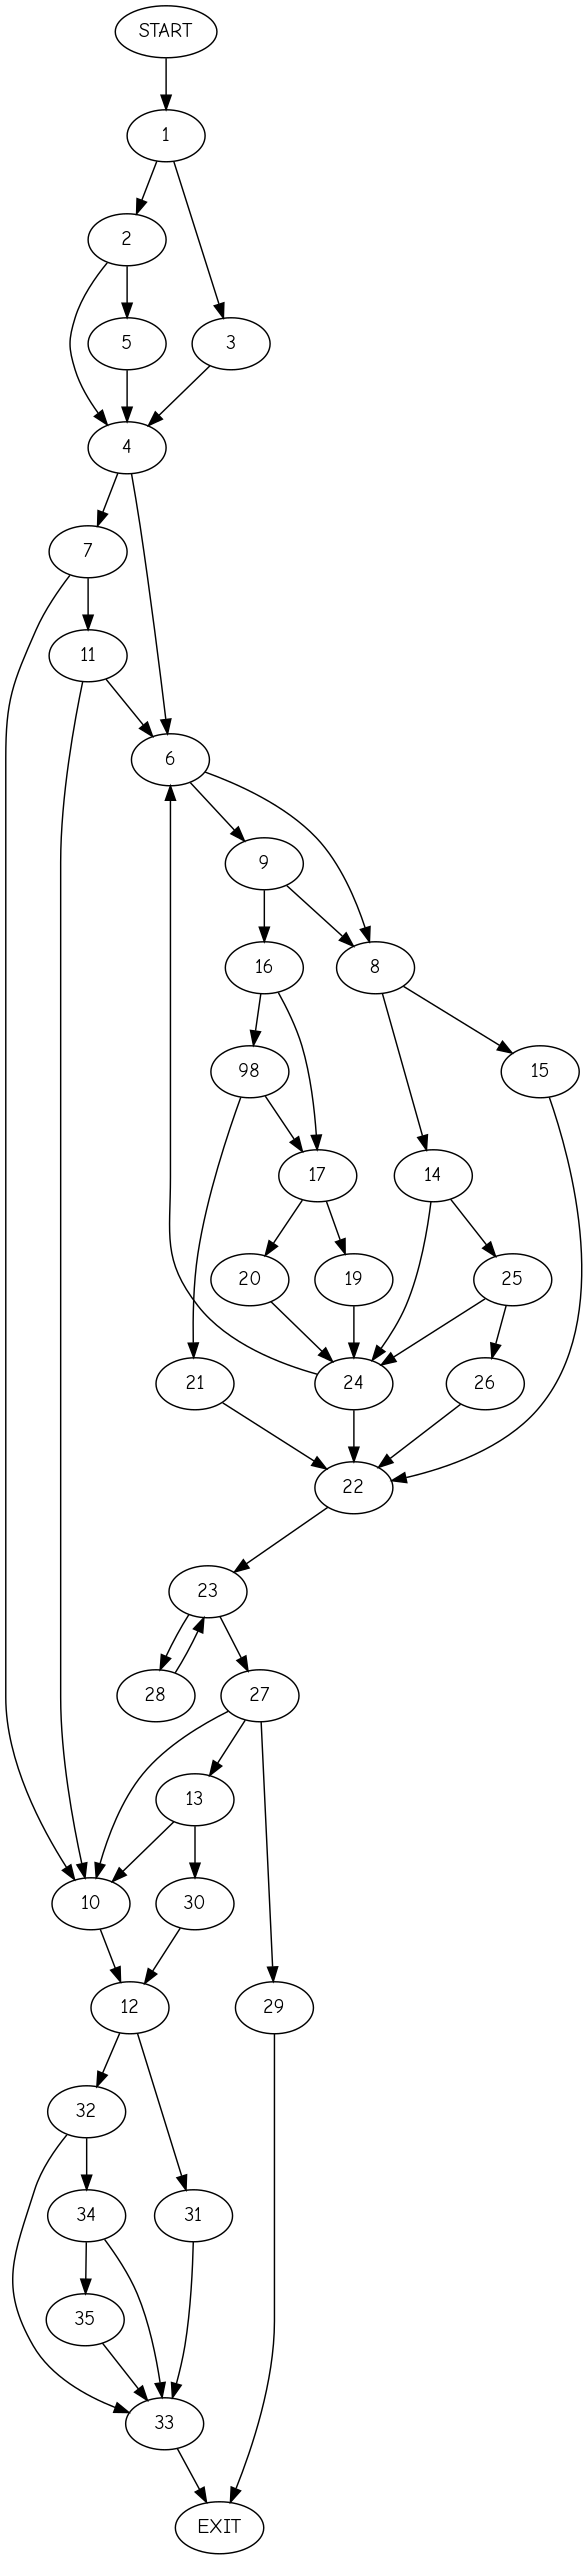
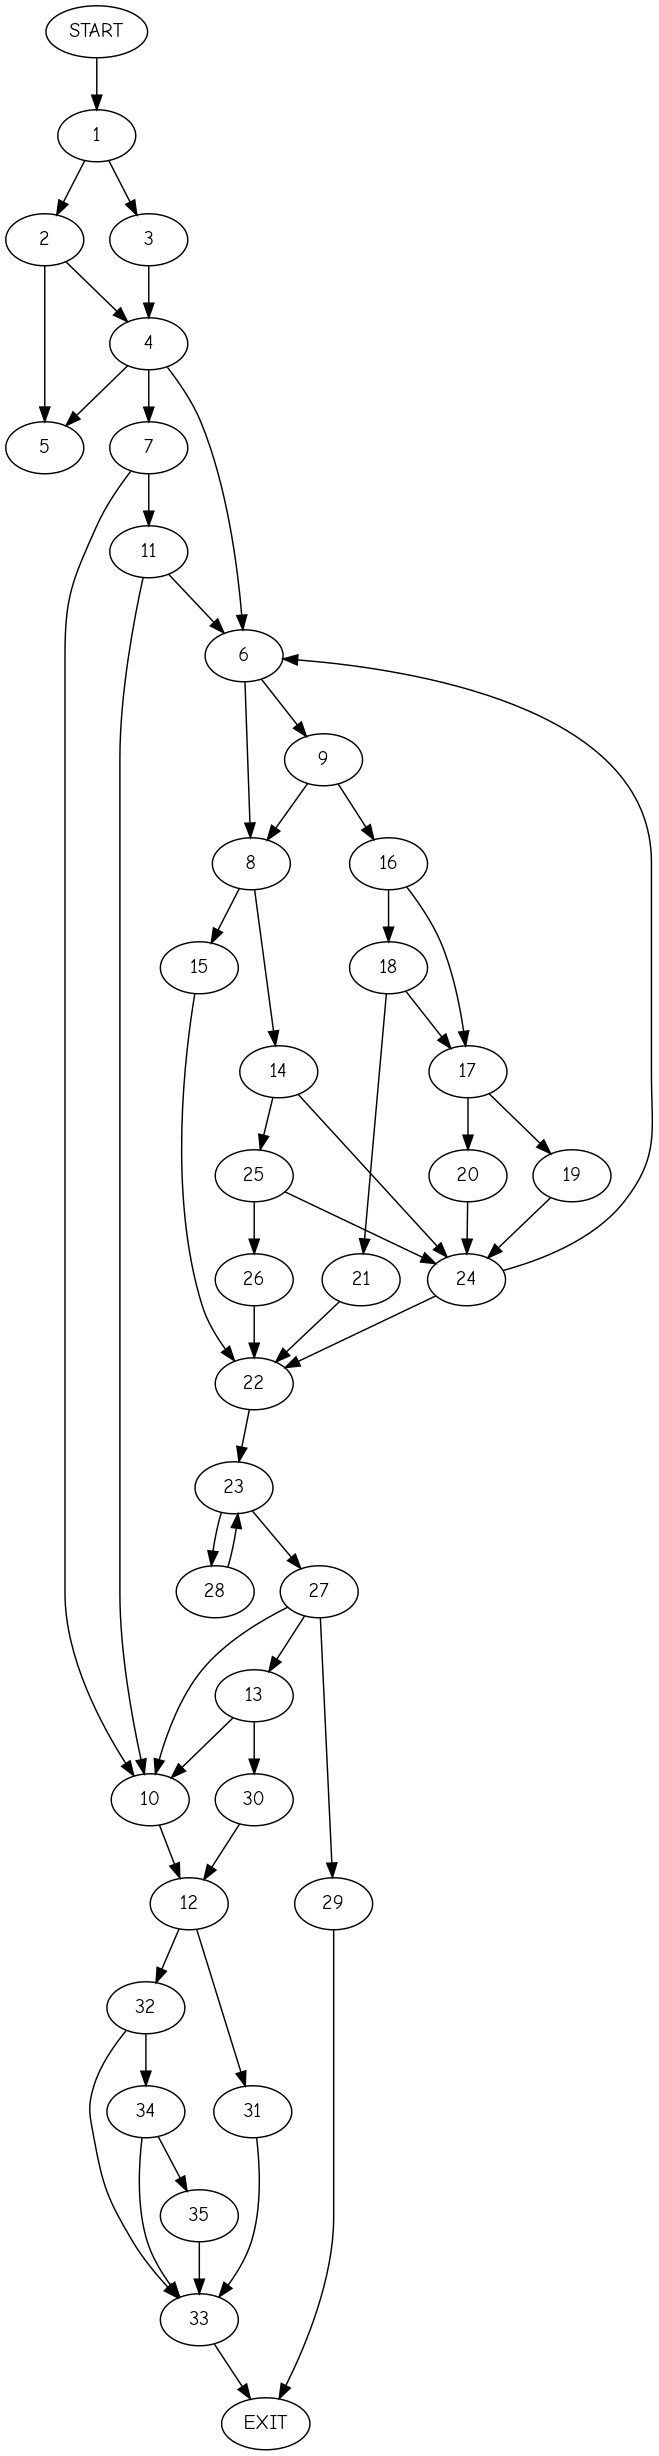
edge "5" -> "4": reversed
node "98": label "98" -> "18"
